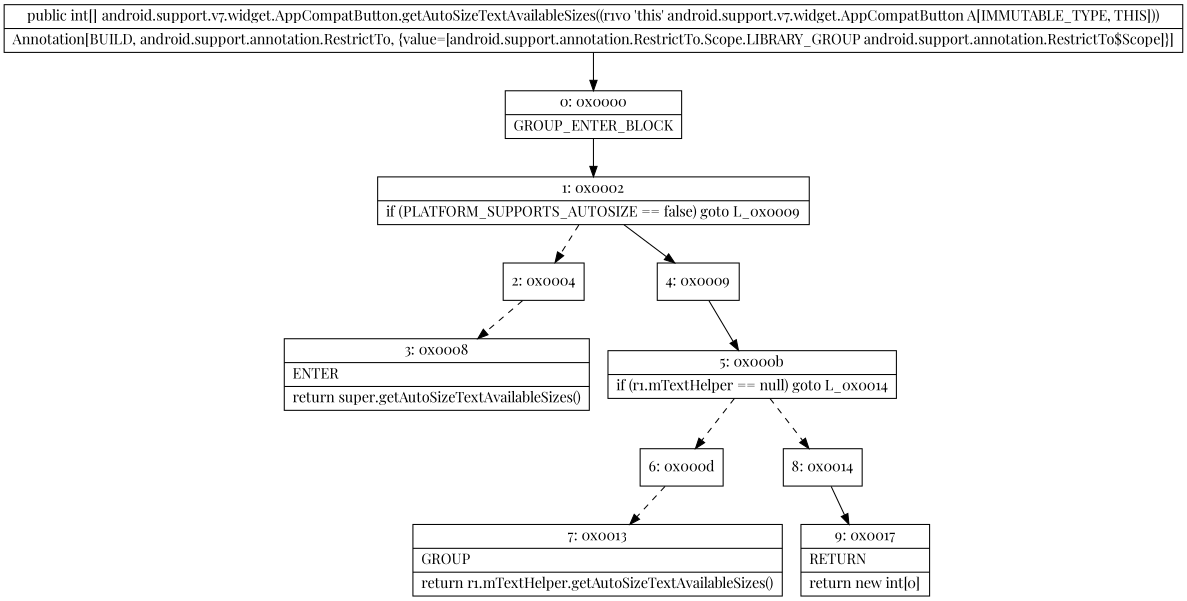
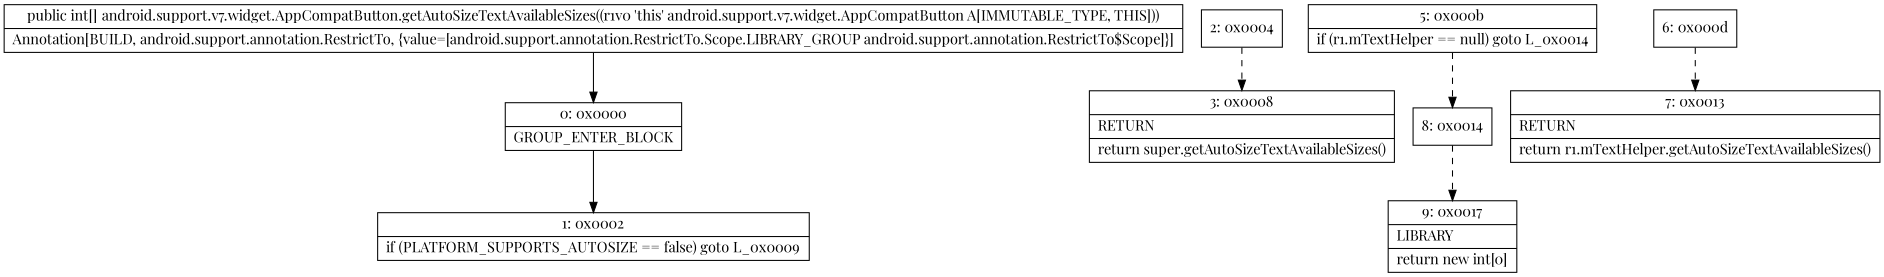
edge "1: 0x0002" -> "2: 0x0004": removed
node "4: 0x0009": removed
node "3: 0x0008": text "ENTER" -> "RETURN"
edge "5: 0x000b" -> "6: 0x000d": removed
edge "8: 0x0014" -> "9: 0x0017": style solid -> dashed
node "7: 0x0013": text "GROUP" -> "RETURN"
node "9: 0x0017": text "RETURN" -> "LIBRARY"
